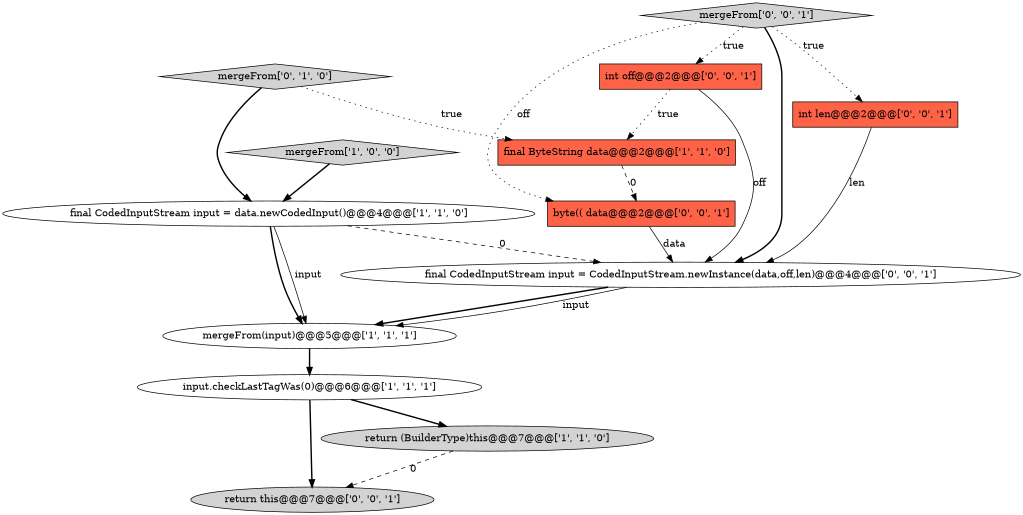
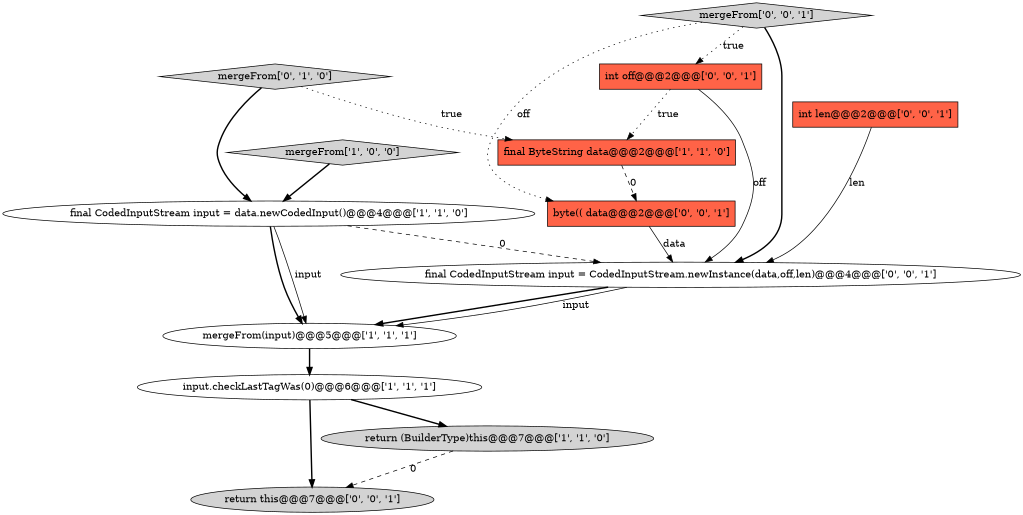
edge "mergeFrom['0', '0', '1']" -> "int len@@@2@@@['0', '0', '1']": removed, label "true"
